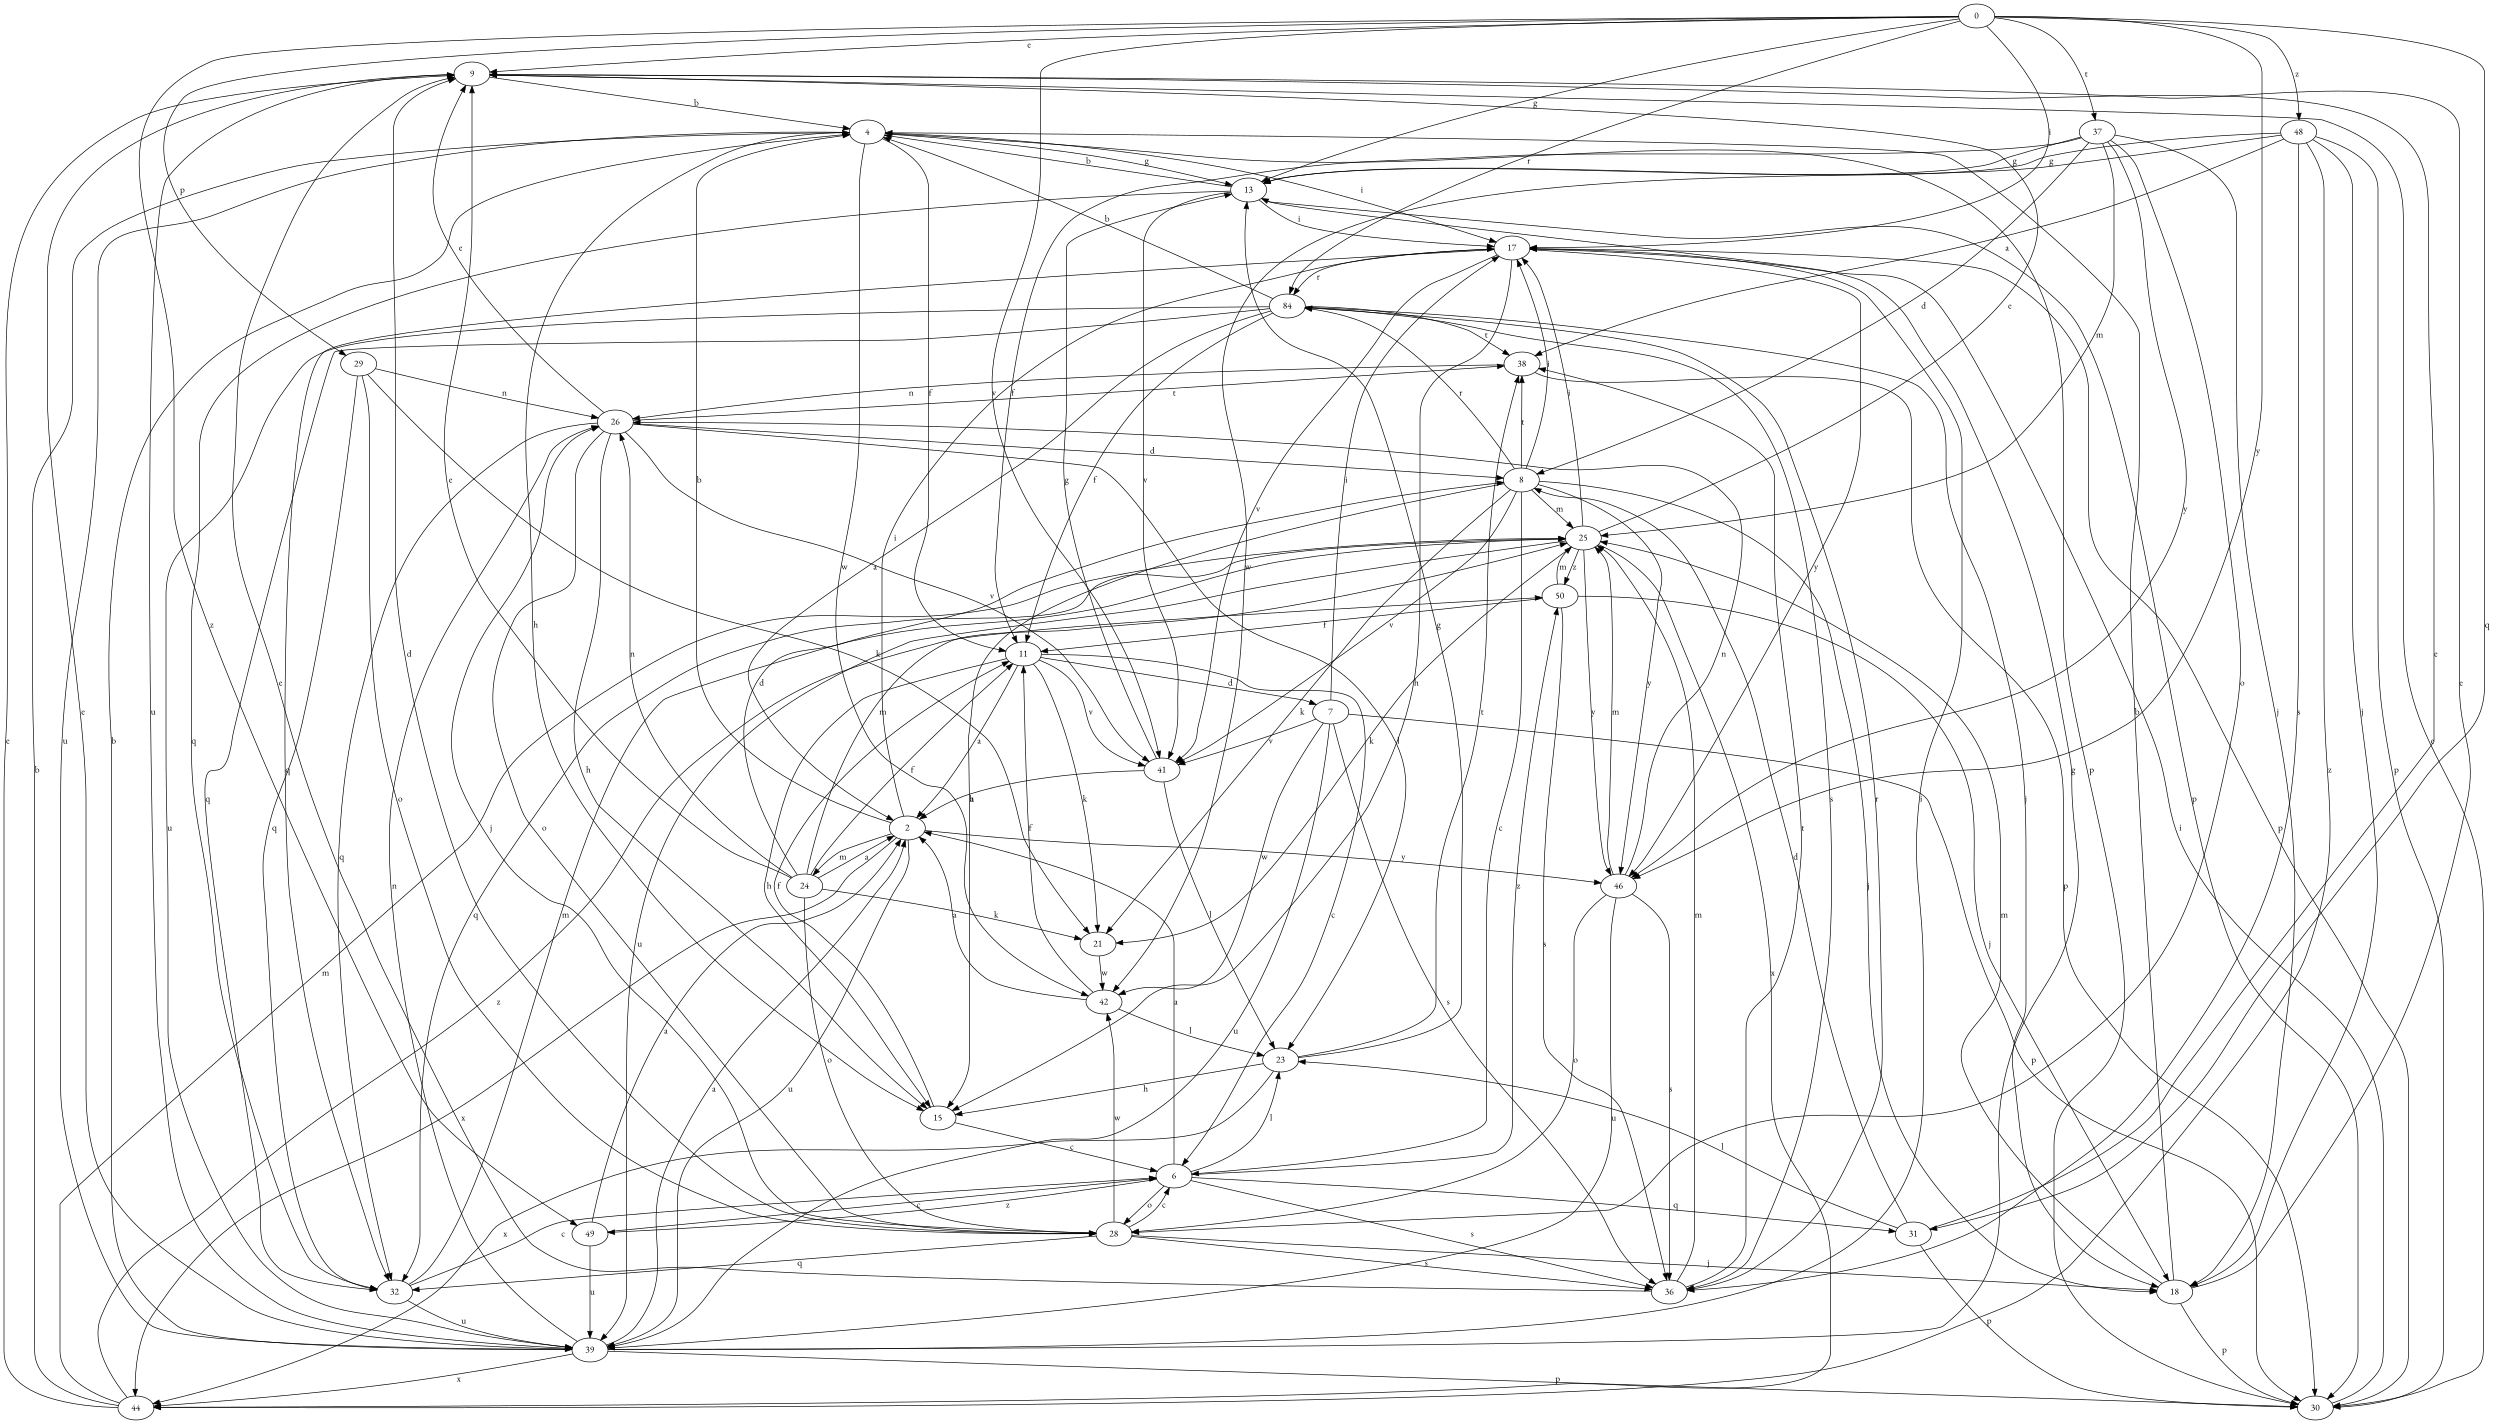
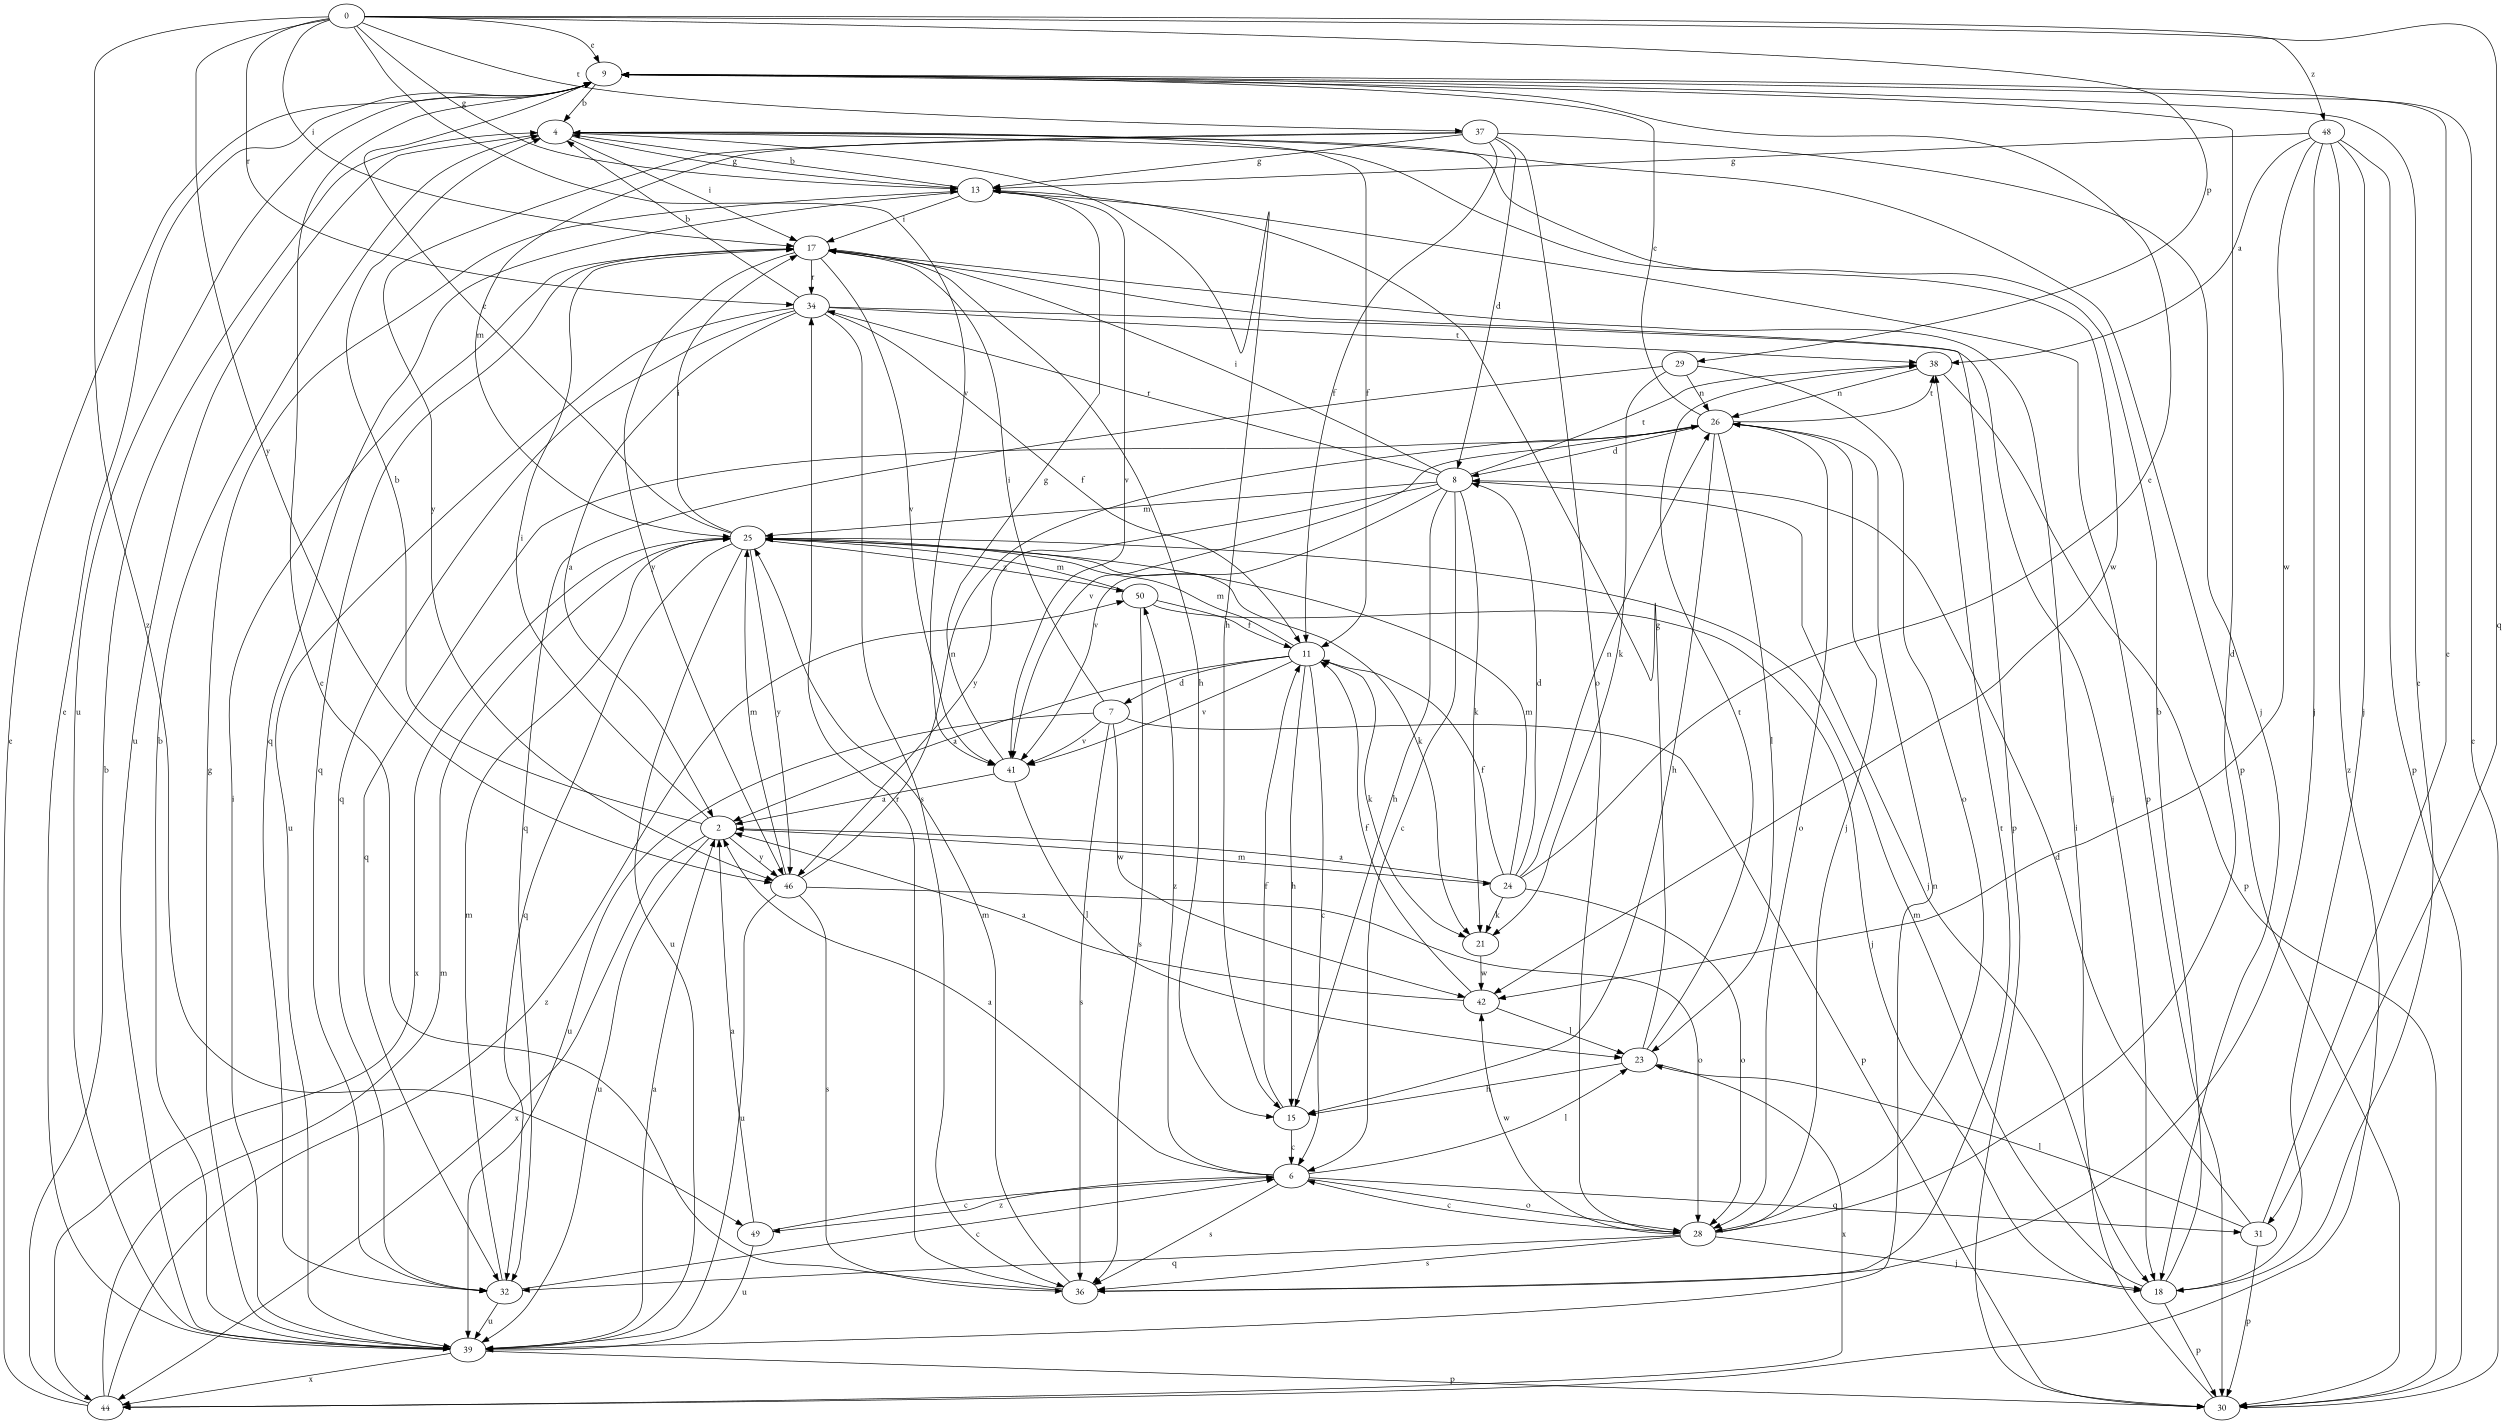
node "84": label "84" -> "34"
edge "11" -> "25": added, label "m"
edge "48" -> "36": label "s" -> "j"
